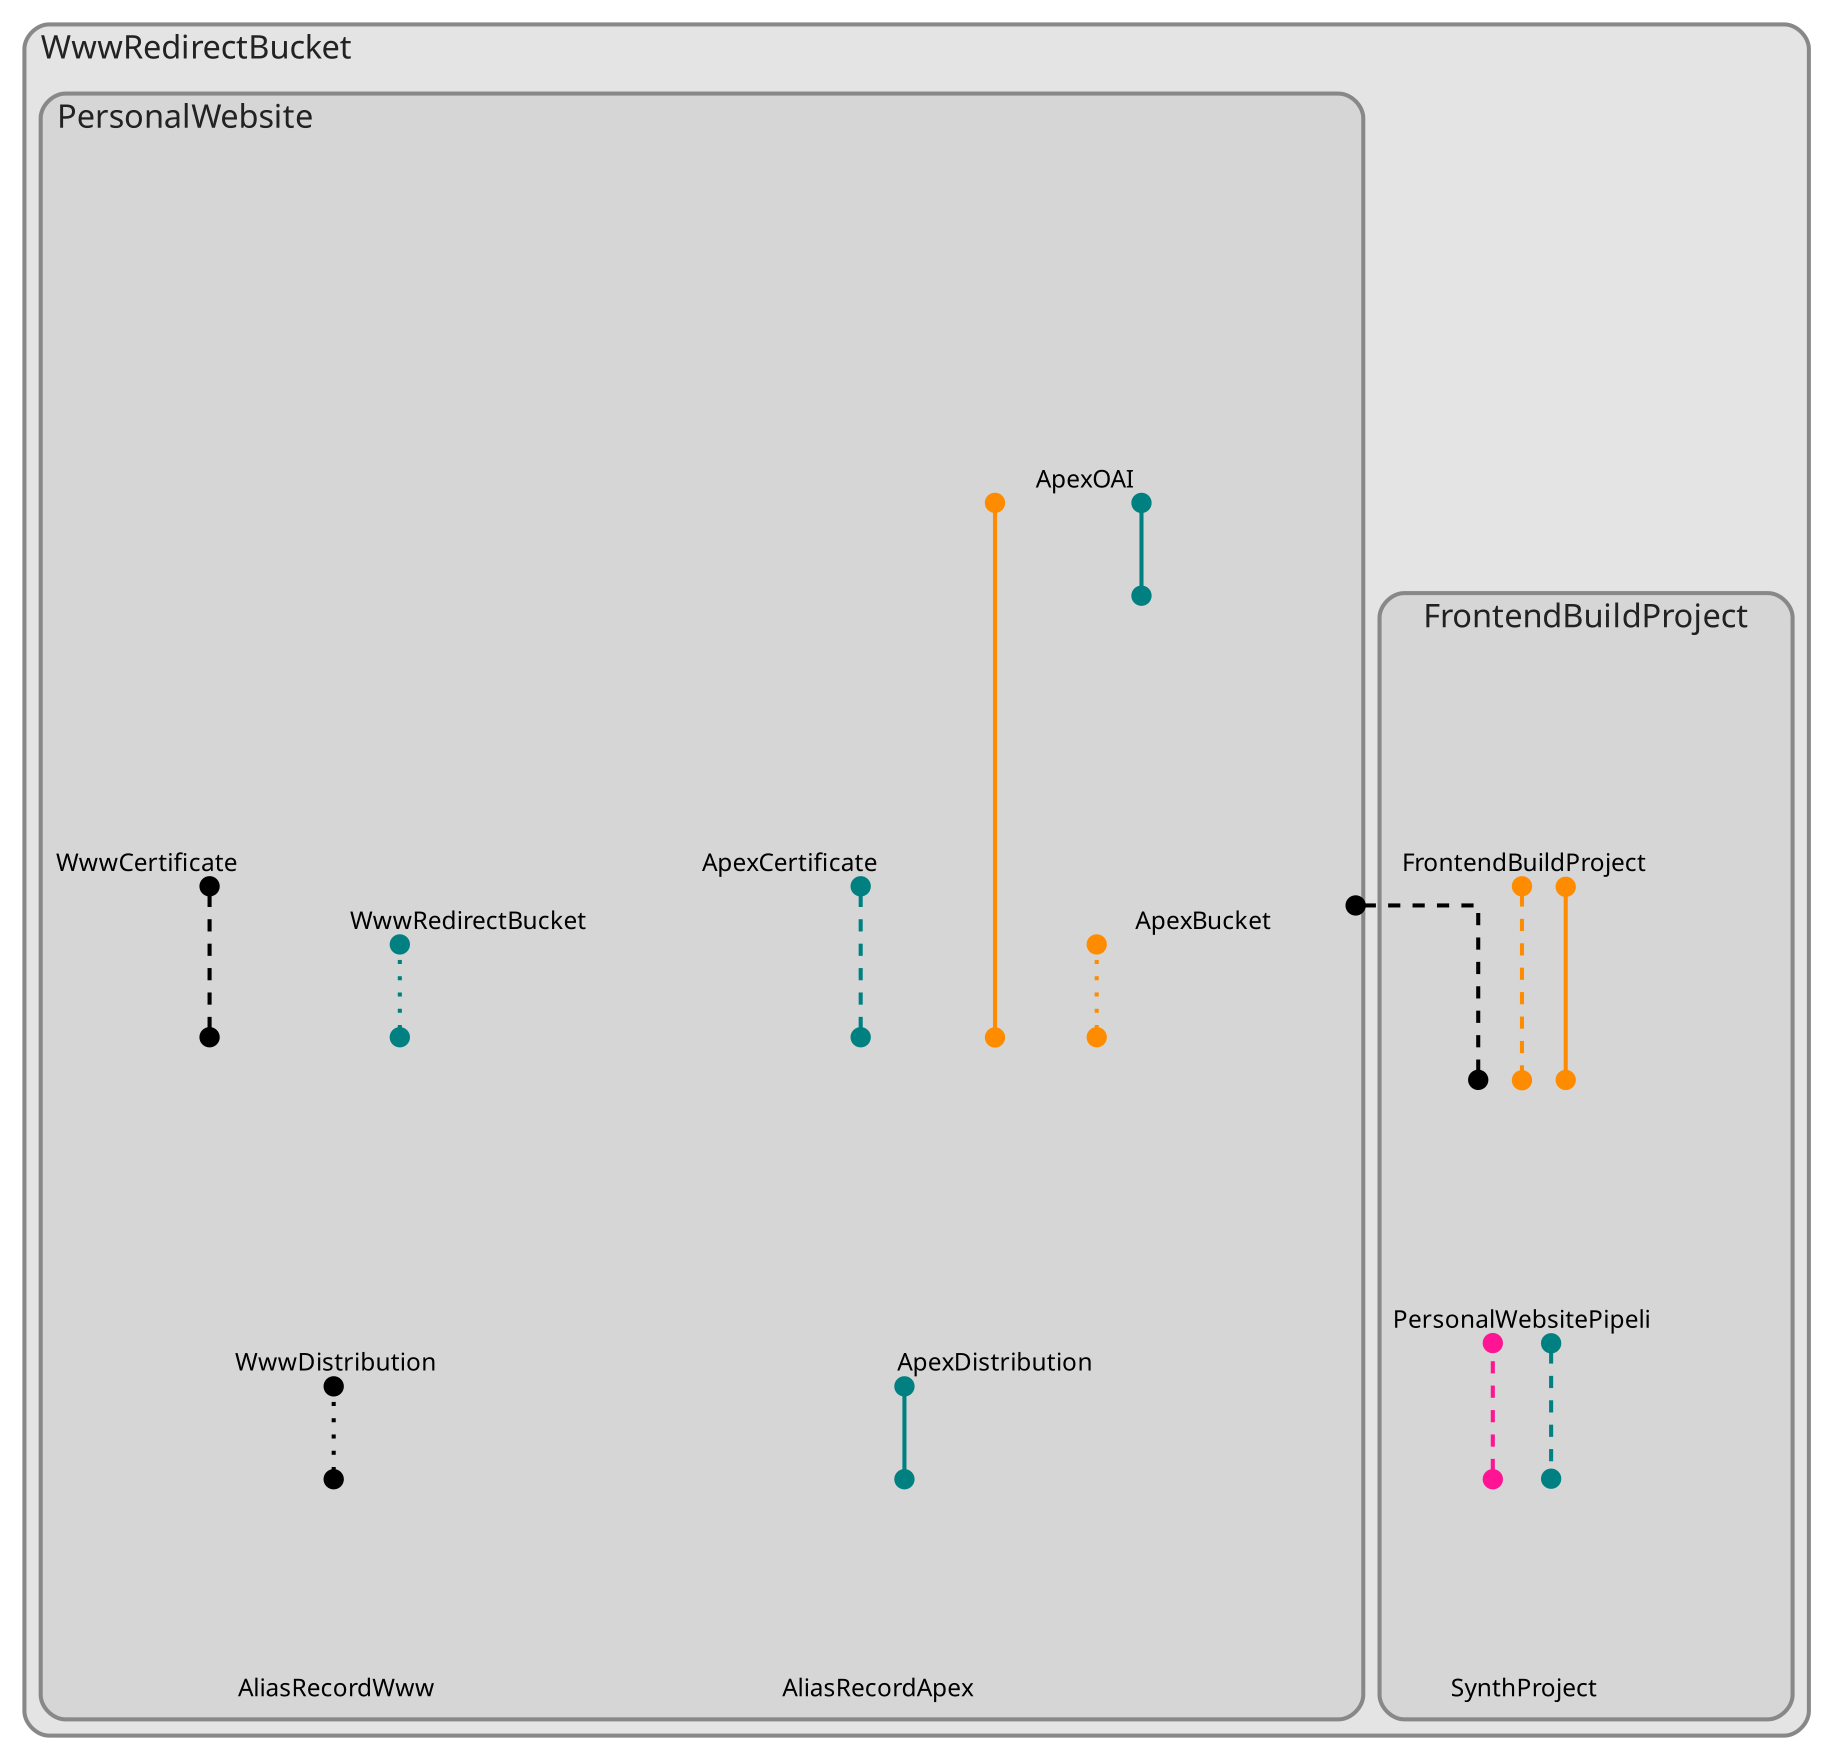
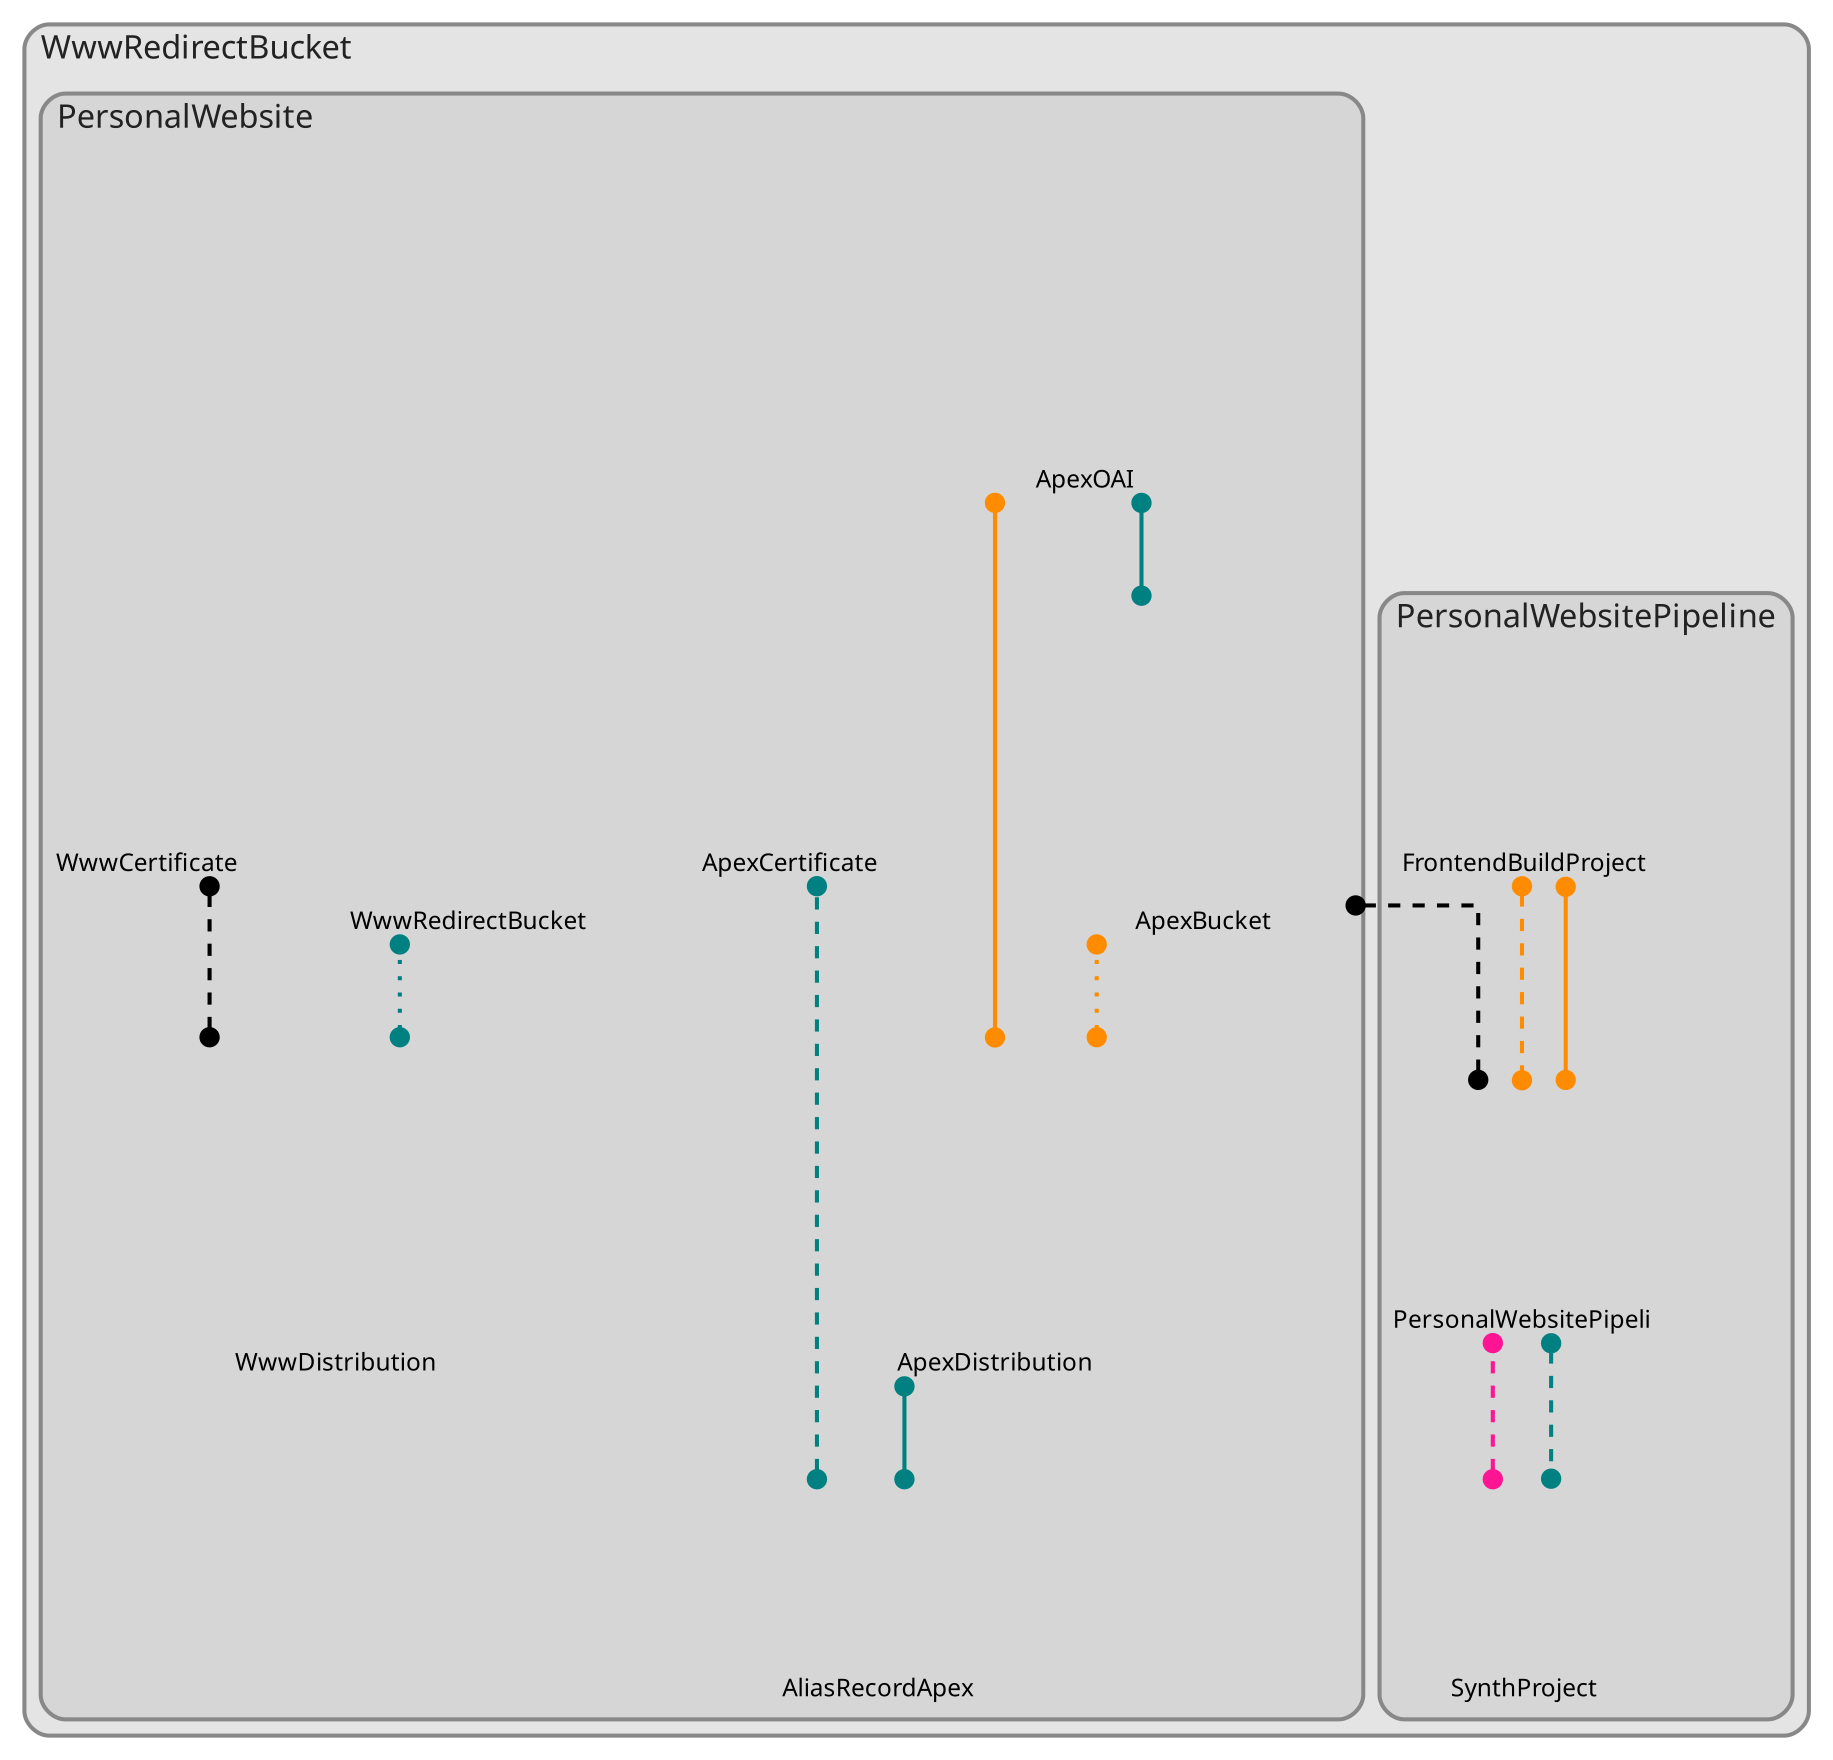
cluster "FrontendBuildProject": label "FrontendBuildProject" -> "PersonalWebsitePipeline"
edge "ApexCertificate" -- "ApexDistribution": now "ApexCertificate" -- "AliasRecordApex"
node "AliasRecordWww": removed
